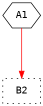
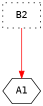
edge "A1" -> "B2": reversed
